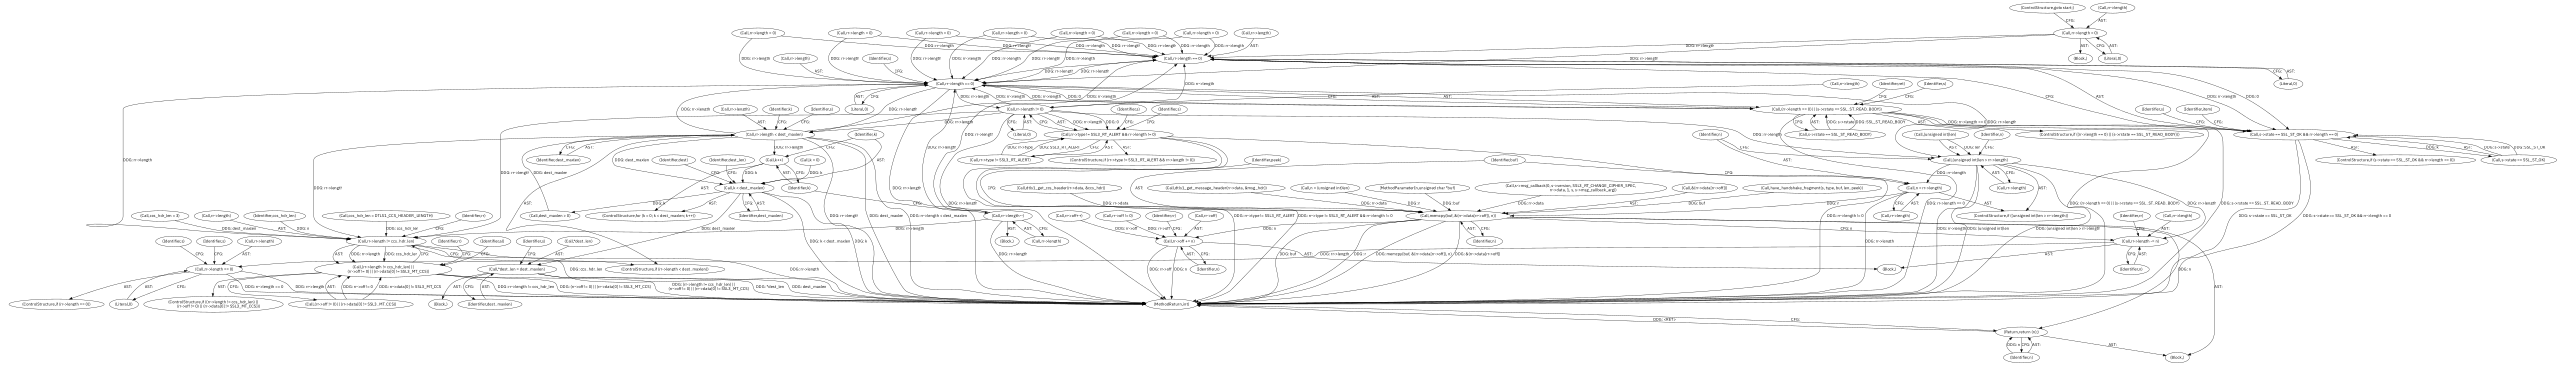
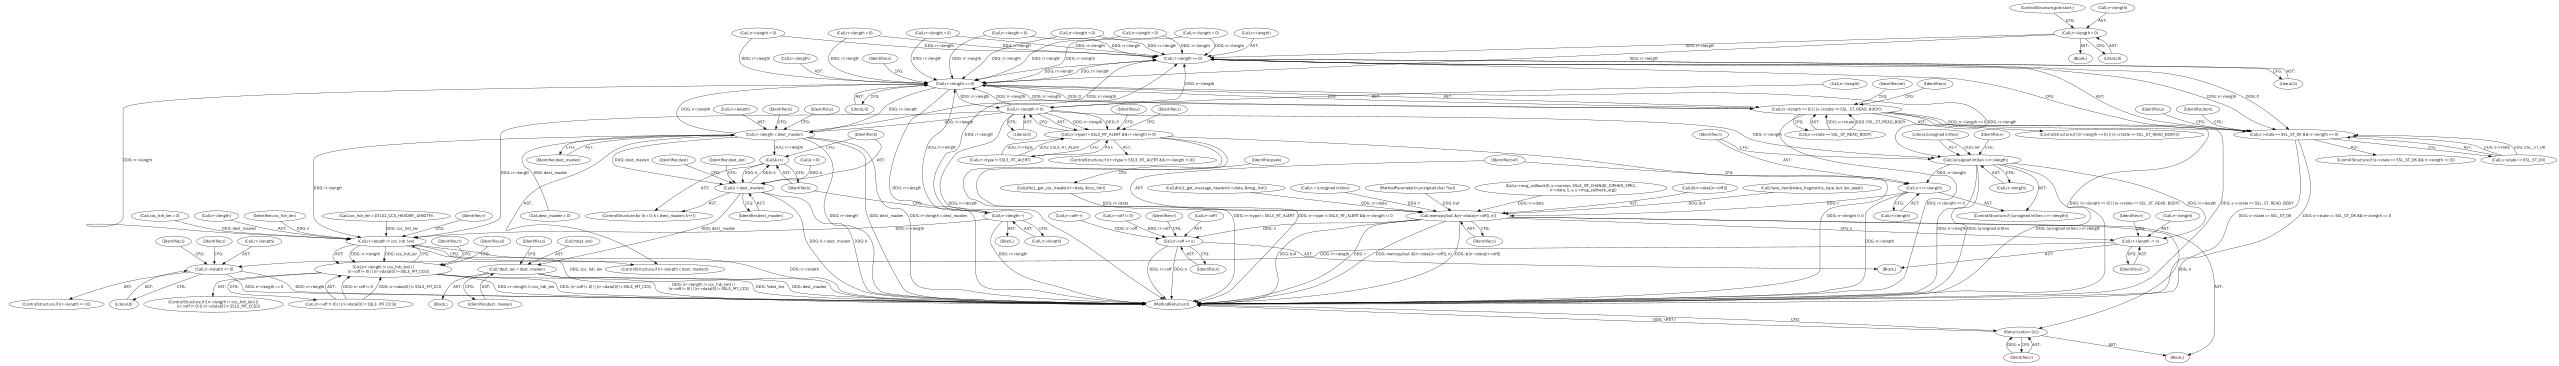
node "(Call,(unsigned int)len)": label "(Call,(unsigned int)len)" -> "(Literal,(unsigned int)len)"
edge "(Call,s->state == SSL_ST_OK && rr->length == 0)" -> "(Call,s->state == SSL_ST_OK)": label "DDG: k" -> "CFG: "
edge "(Call,k < dest_maxlen)" -> "(Call,dest_maxlen > 0)": now "(Call,k < dest_maxlen)" -> "(Call,k++)"
edge "(Identifier,peek)" -> "(Call,memcpy(buf, &(rr->data[rr->off]), n))": now "(Identifier,peek)" -> "(Call,dtls1_get_ccs_header(rr->data, &ccs_hdr))"
